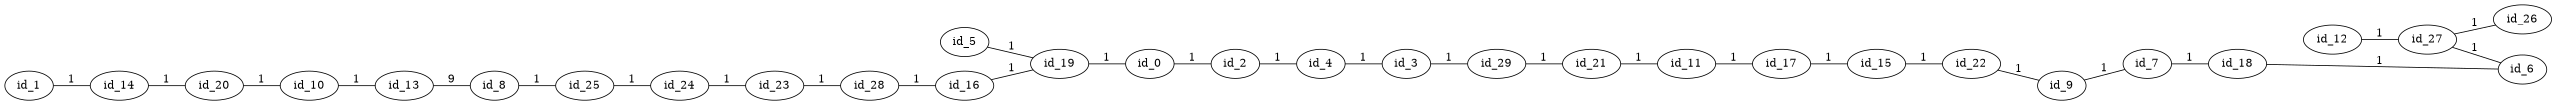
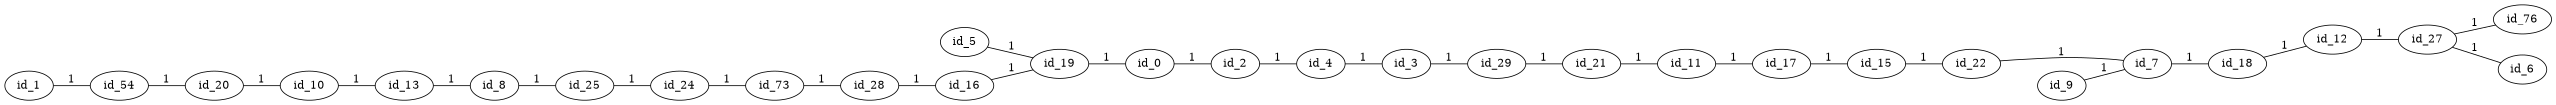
node "id_26": label "id_26" -> "id_76"
edge "id_18" -- "id_6": now "id_18" -- "id_12"
edge "id_22" -- "id_9": now "id_22" -- "id_7"
edge "id_13" -- "id_8": label "9" -> "1"
node "id_14": label "id_14" -> "id_54"
node "id_23": label "id_23" -> "id_73"
